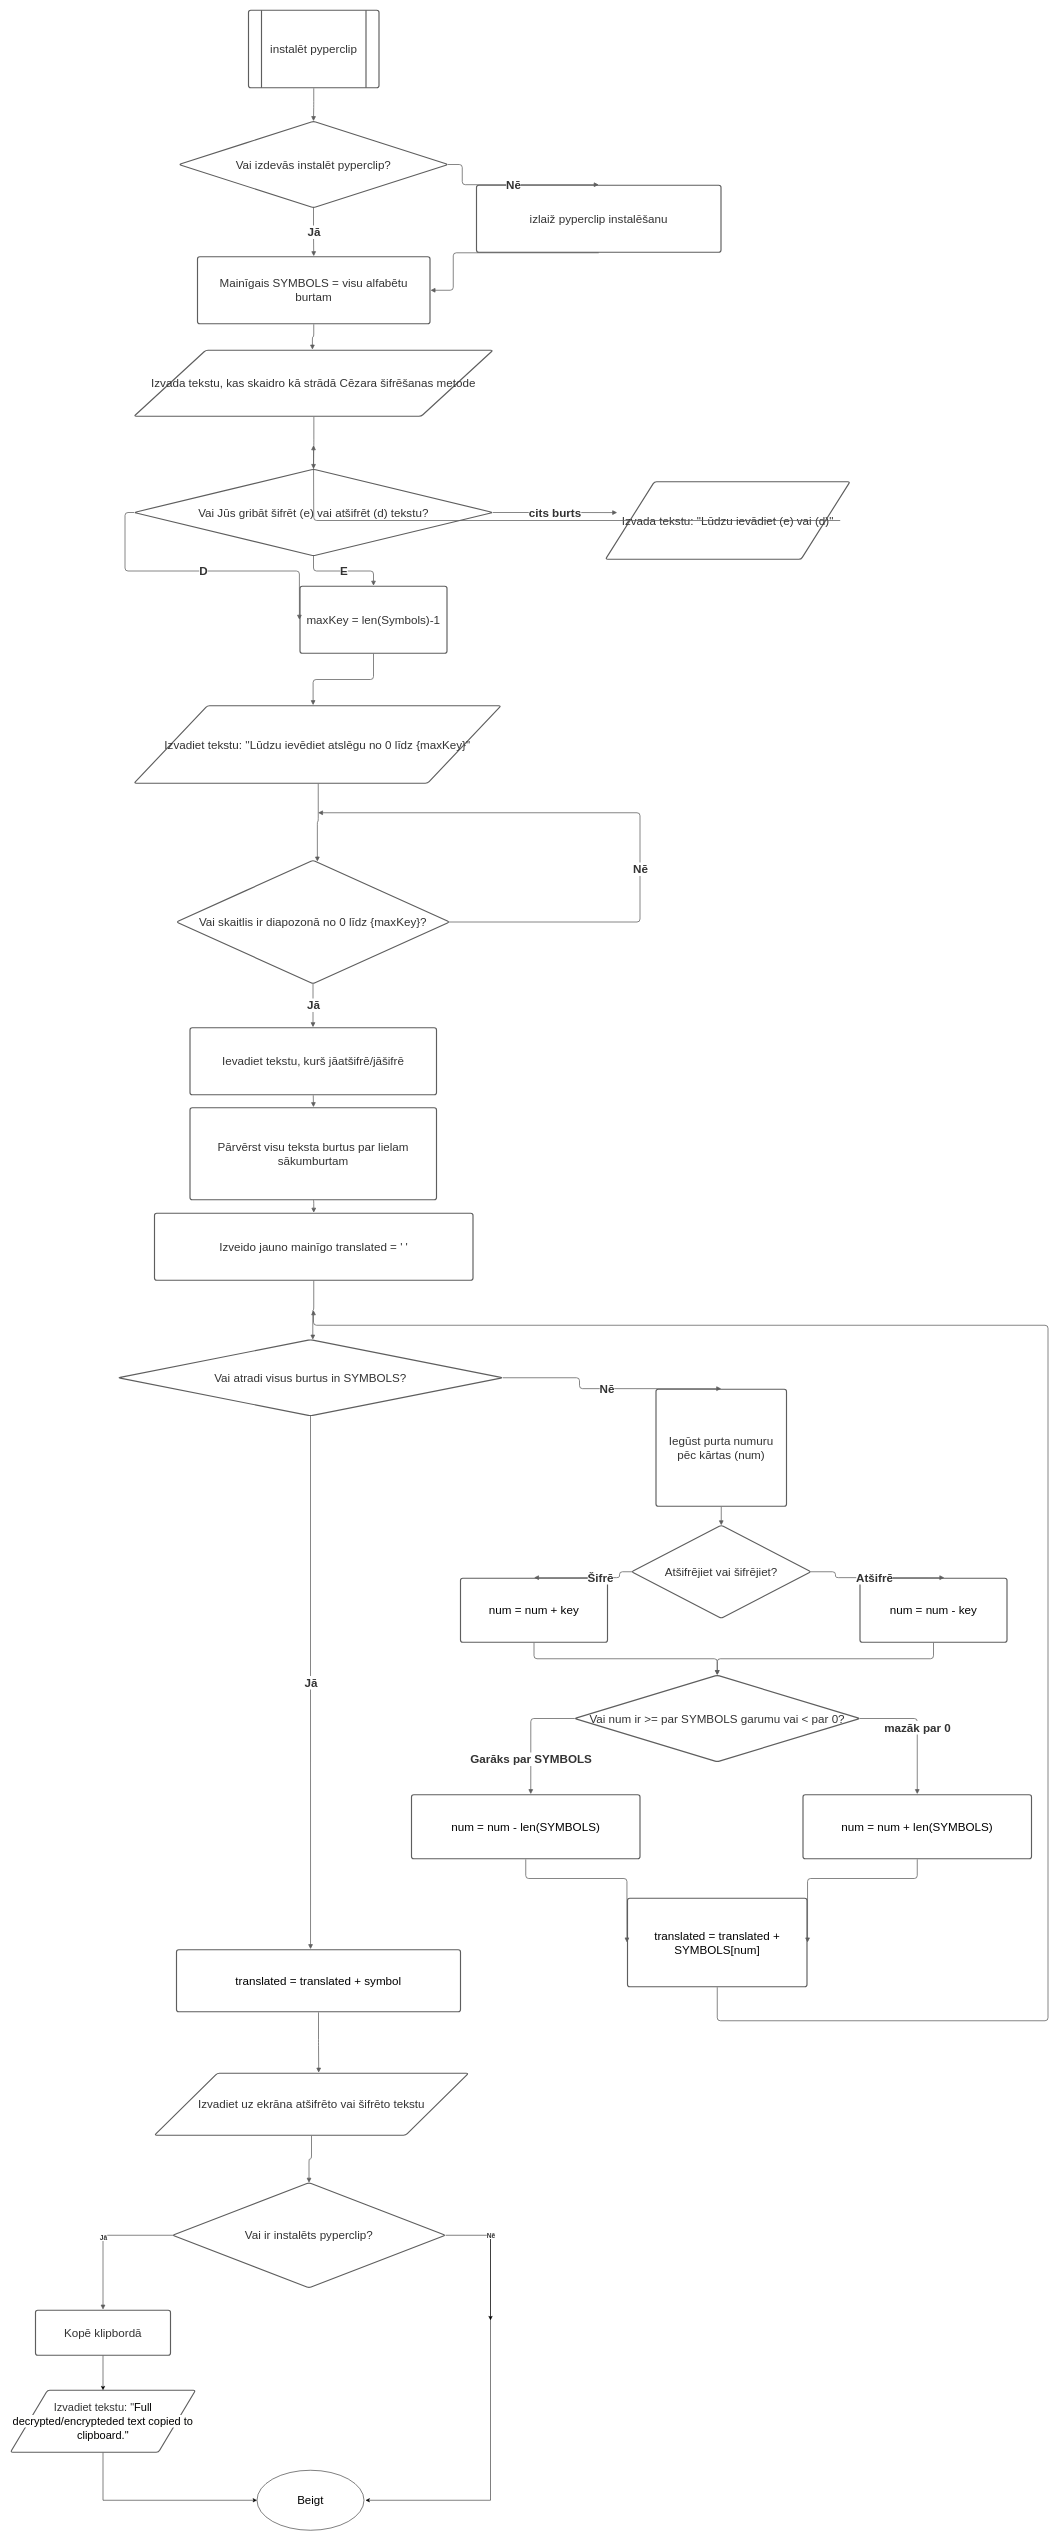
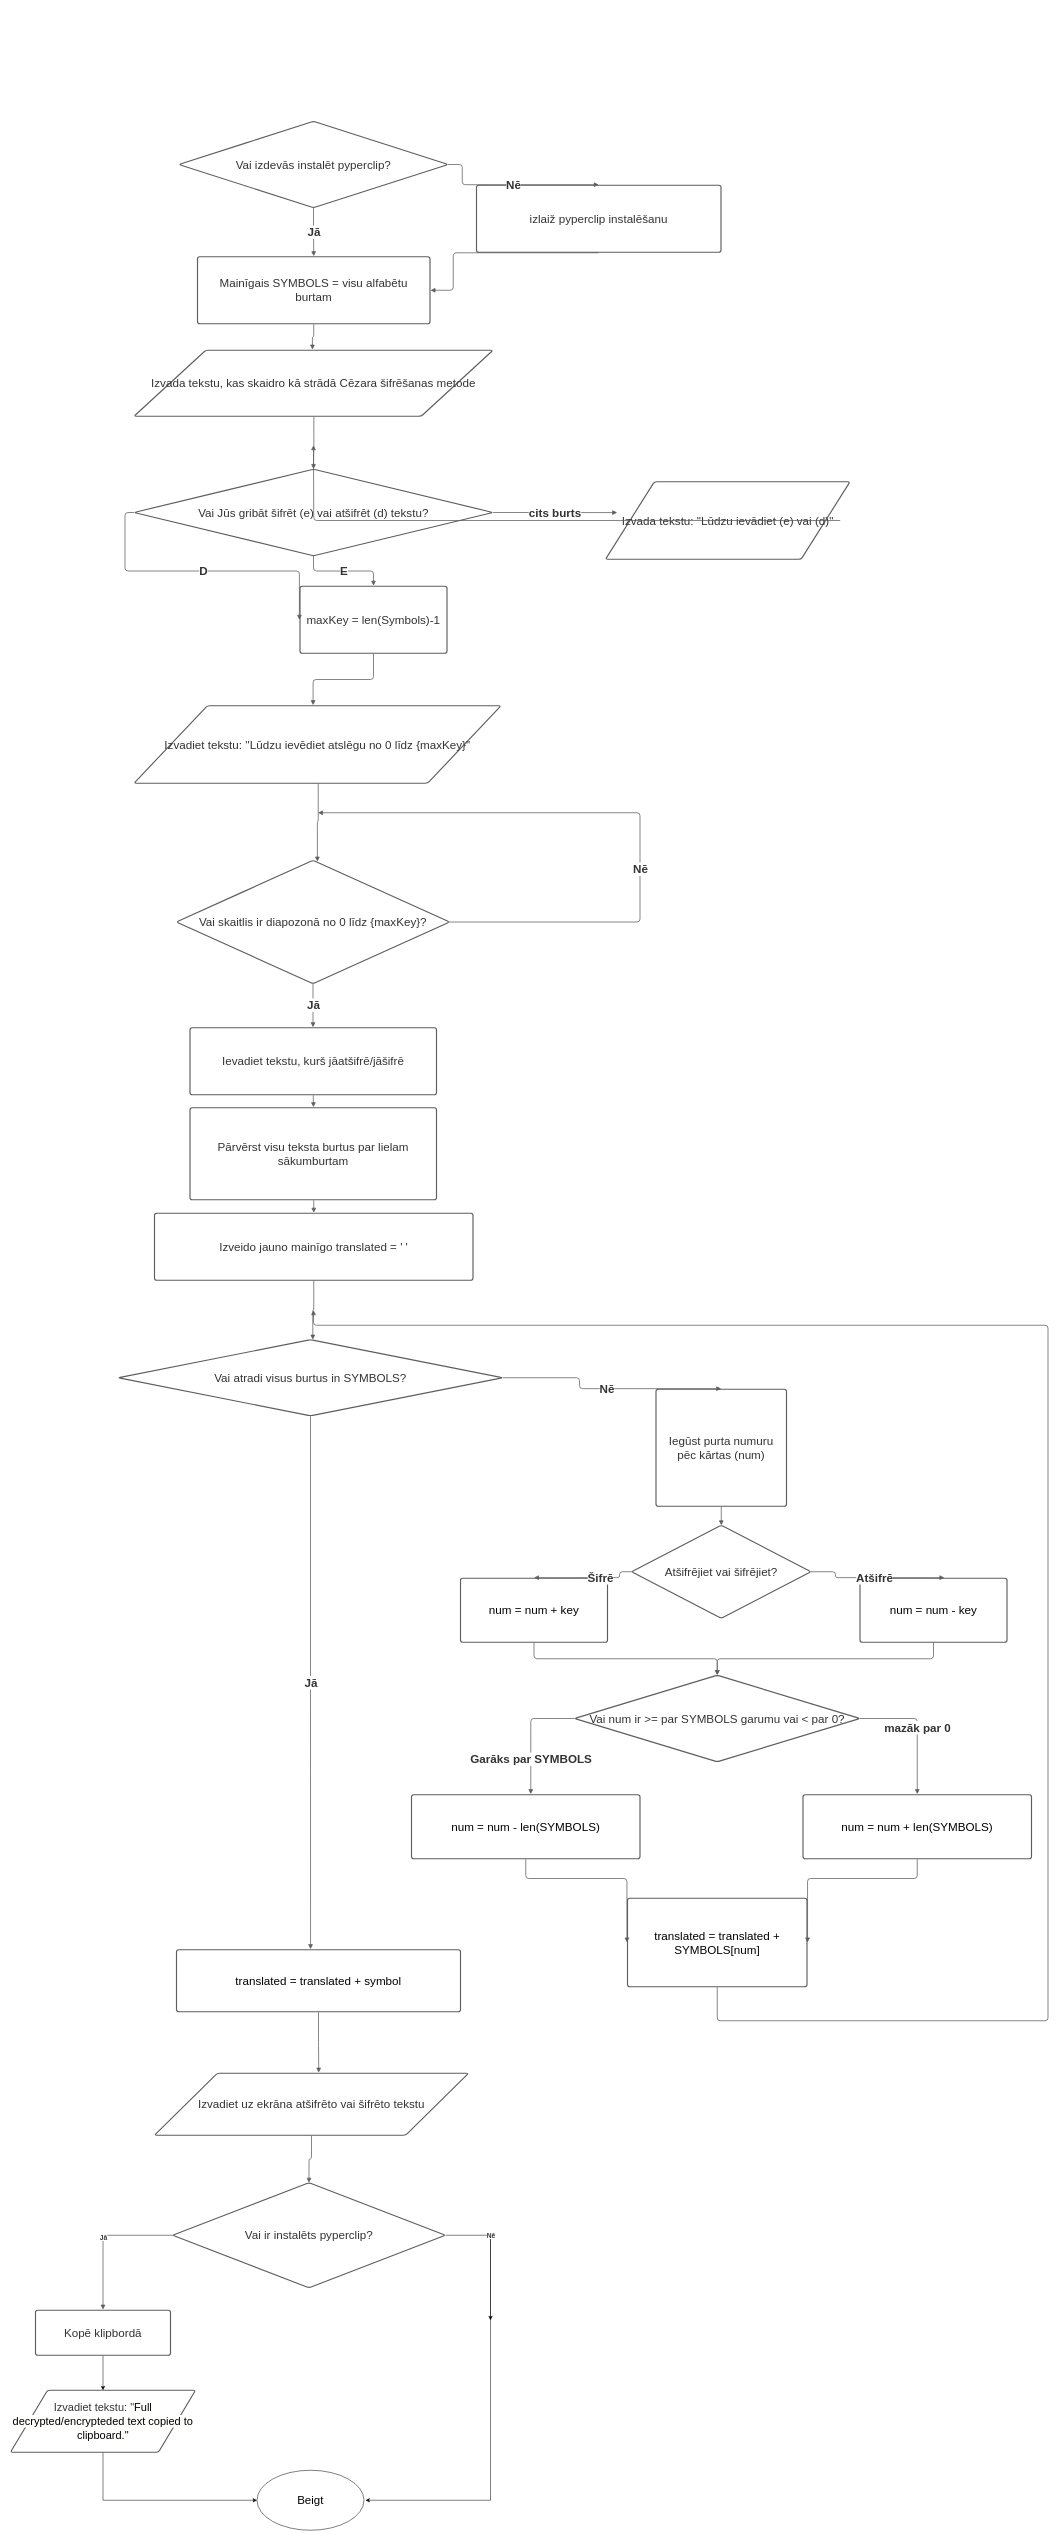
node "instalēt pyperclip": removed
edge "instalēt pyperclip" -> "Vai izdevās instalēt pyperclip?": removed
